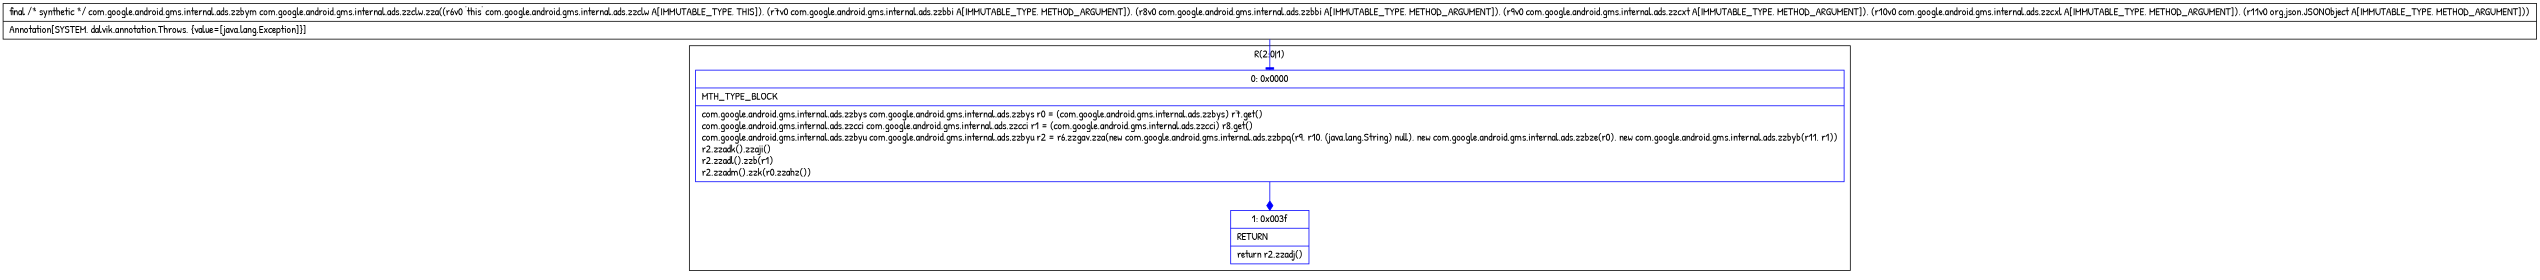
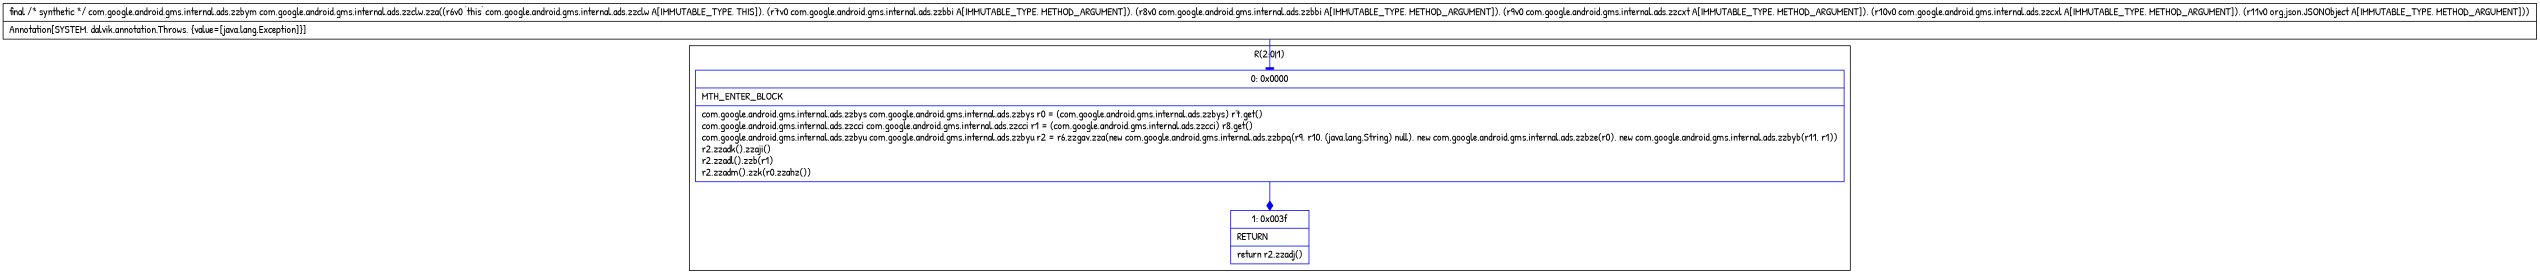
node "0: 0x0000": text "MTH_TYPE_BLOCK" -> "MTH_ENTER_BLOCK"
